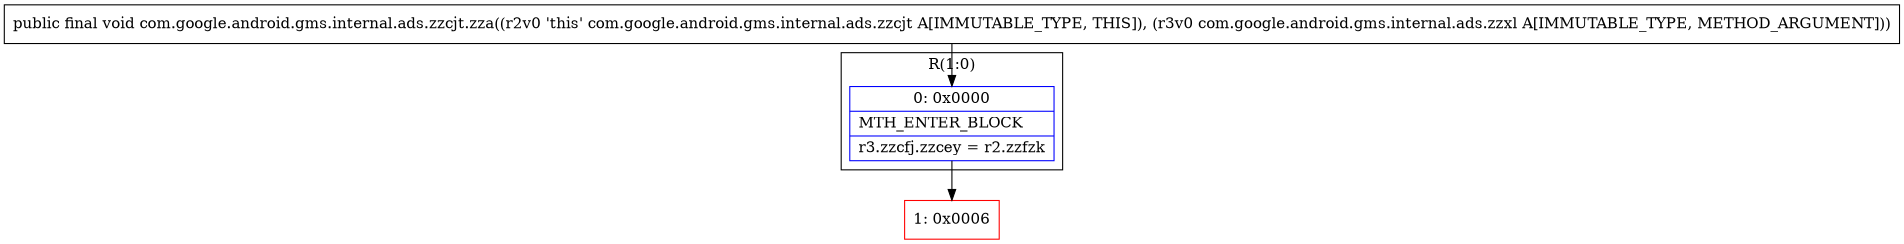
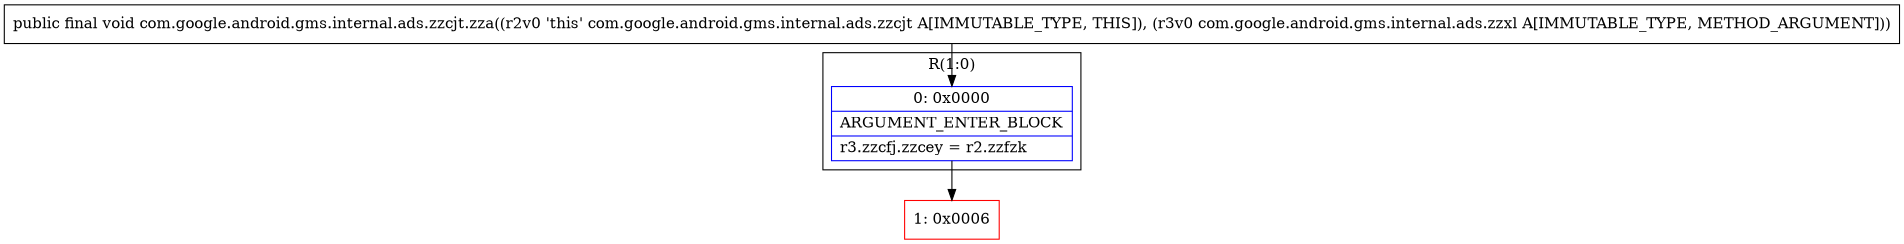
node "0: 0x0000": text "MTH_ENTER_BLOCK" -> "ARGUMENT_ENTER_BLOCK"
